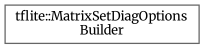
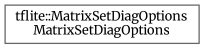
node "tflite::MatrixSetDiagOptions Builder": label "tflite::MatrixSetDiagOptions Builder" -> "tflite::MatrixSetDiagOptions MatrixSetDiagOptions"
